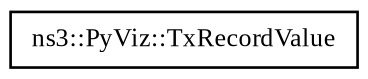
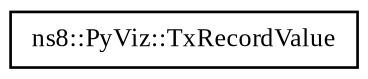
node "ns3::PyViz::TxRecordValue": label "ns3::PyViz::TxRecordValue" -> "ns8::PyViz::TxRecordValue"
